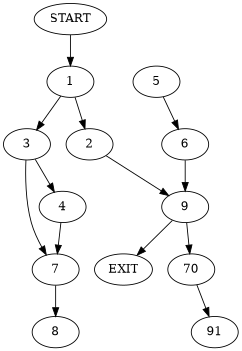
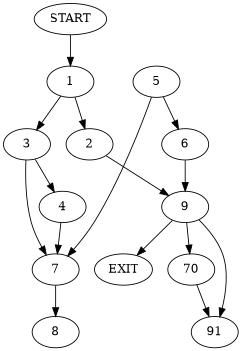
edge "5" -> "7": added
edge "9" -> "91": added
